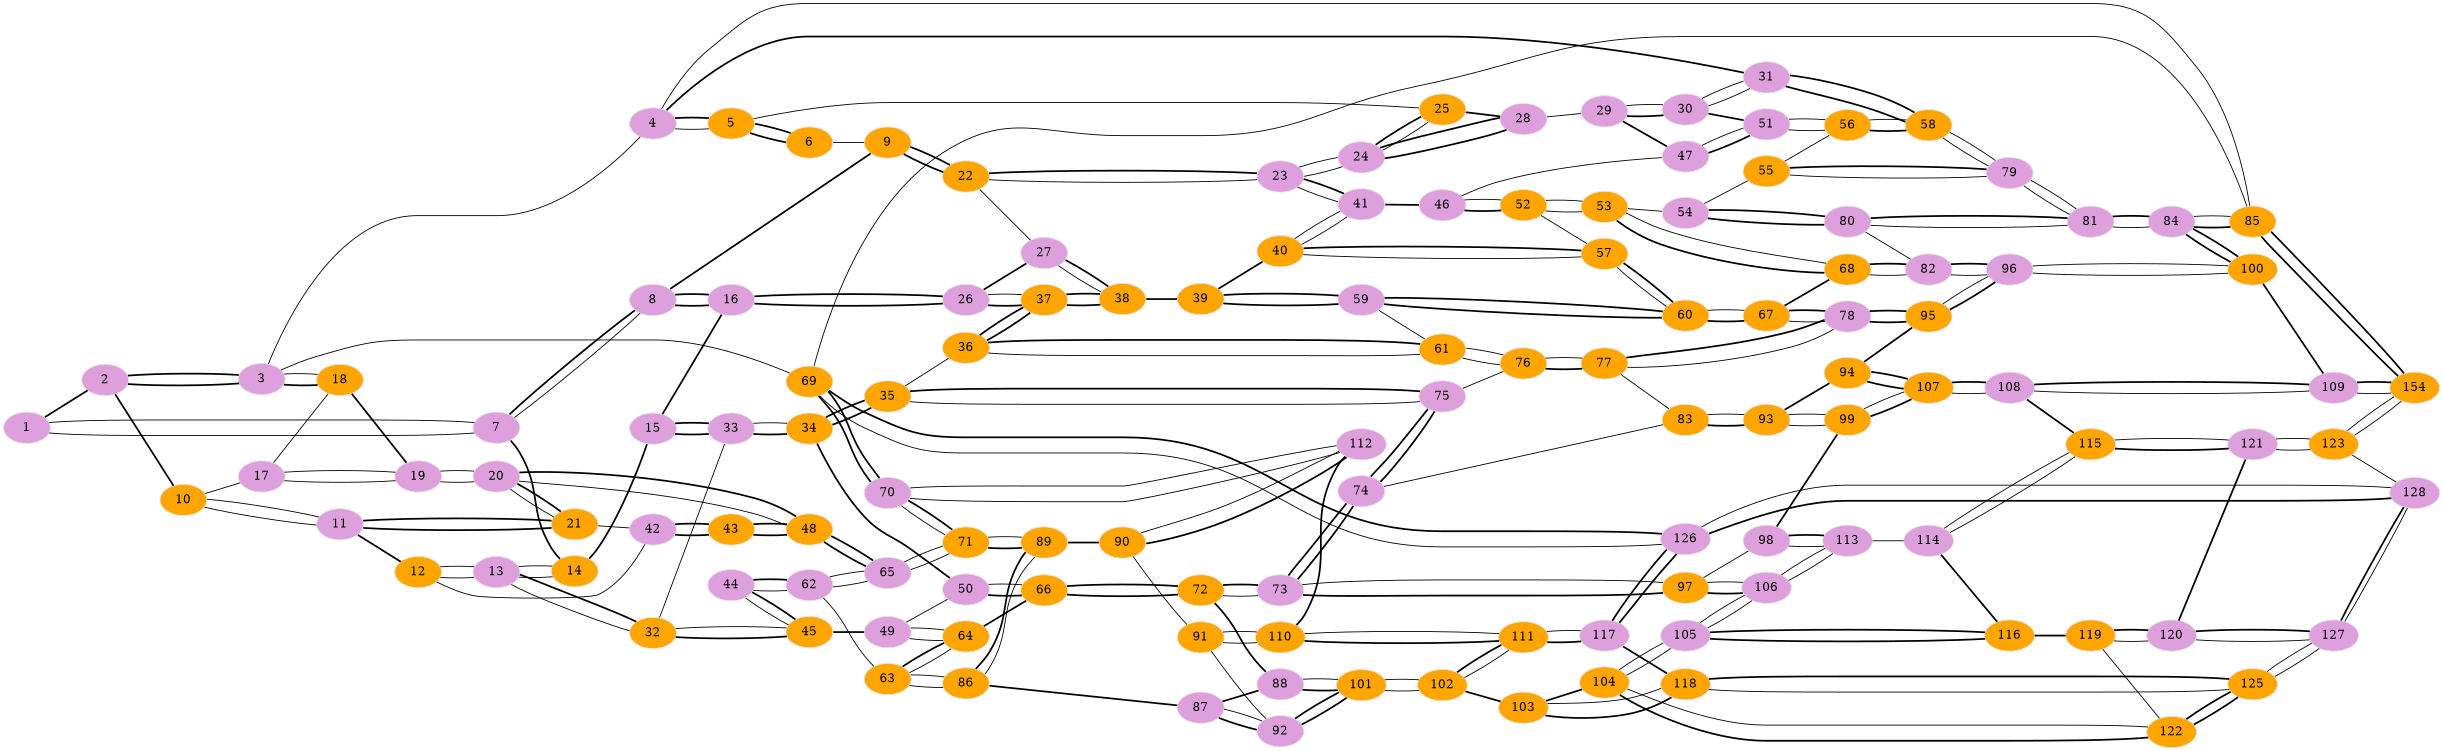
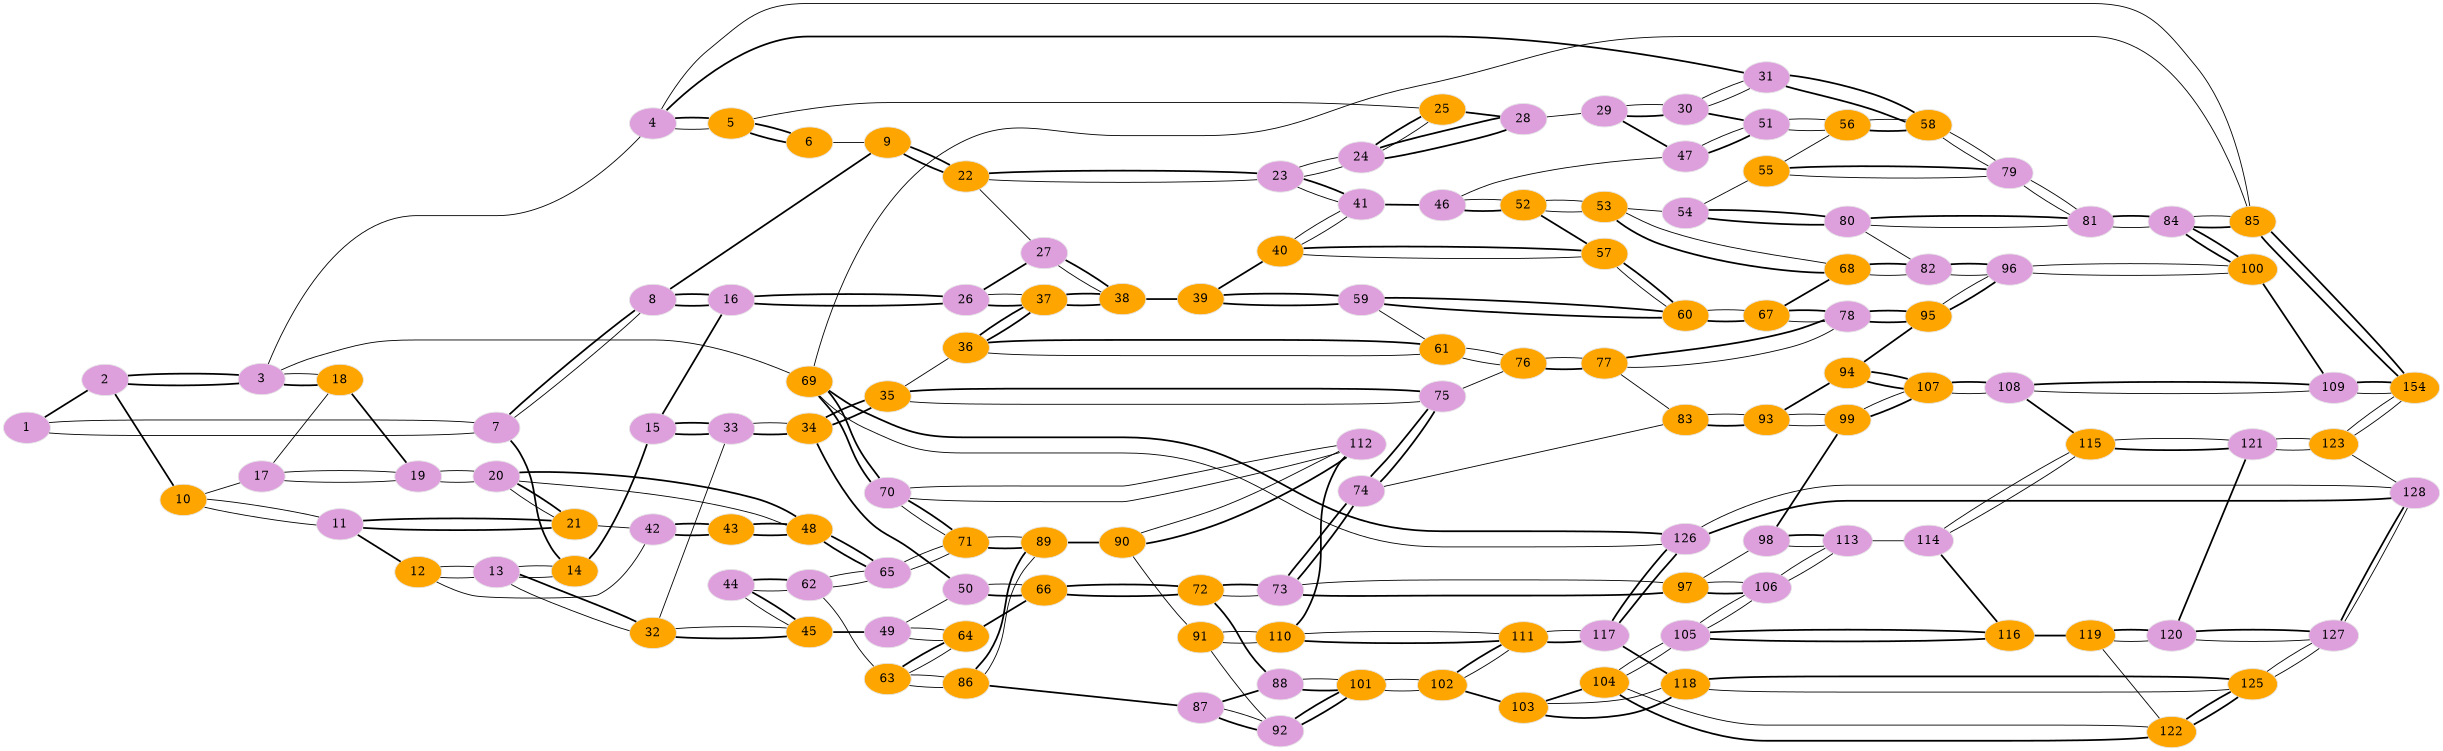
edge "52" -- "57": style solid -> bold
